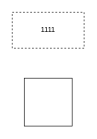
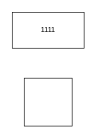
node "1111": style dashed -> solid
